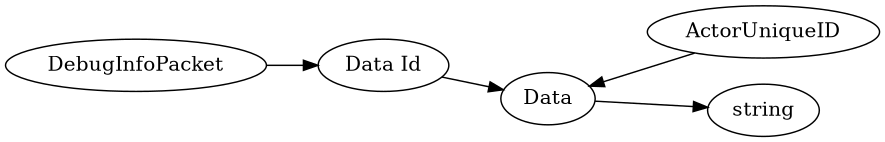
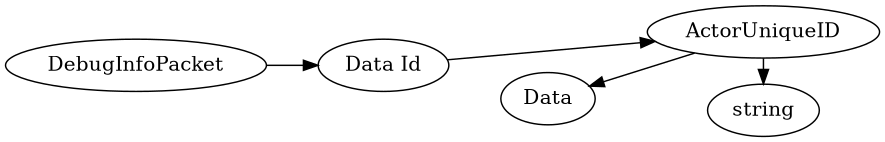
edge "Data Id" -> "Data": now "Data Id" -> "ActorUniqueID"
edge "Data" -> "string": now "ActorUniqueID" -> "string"
